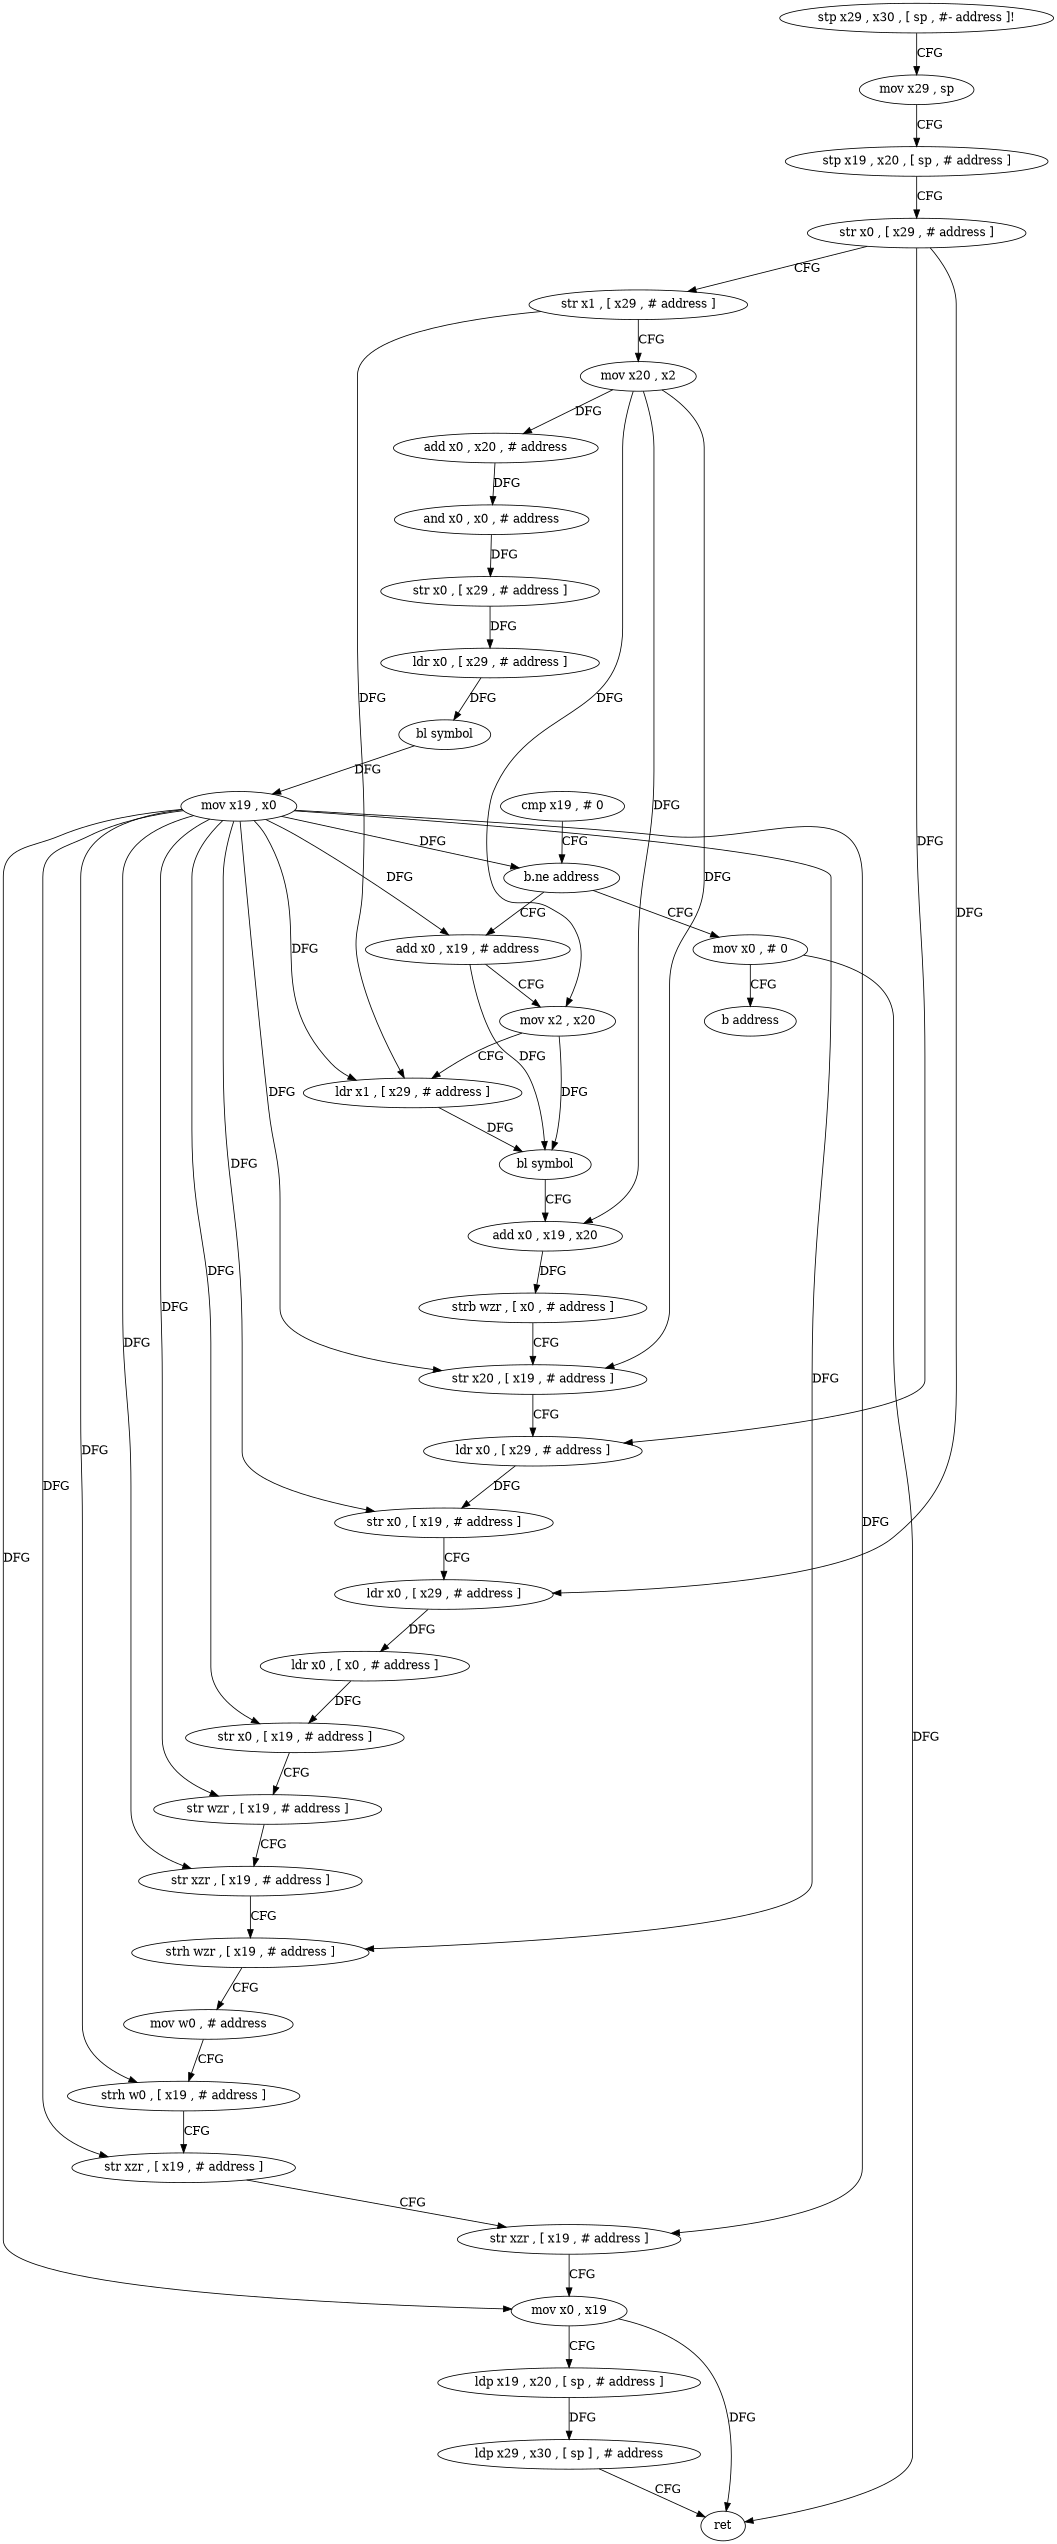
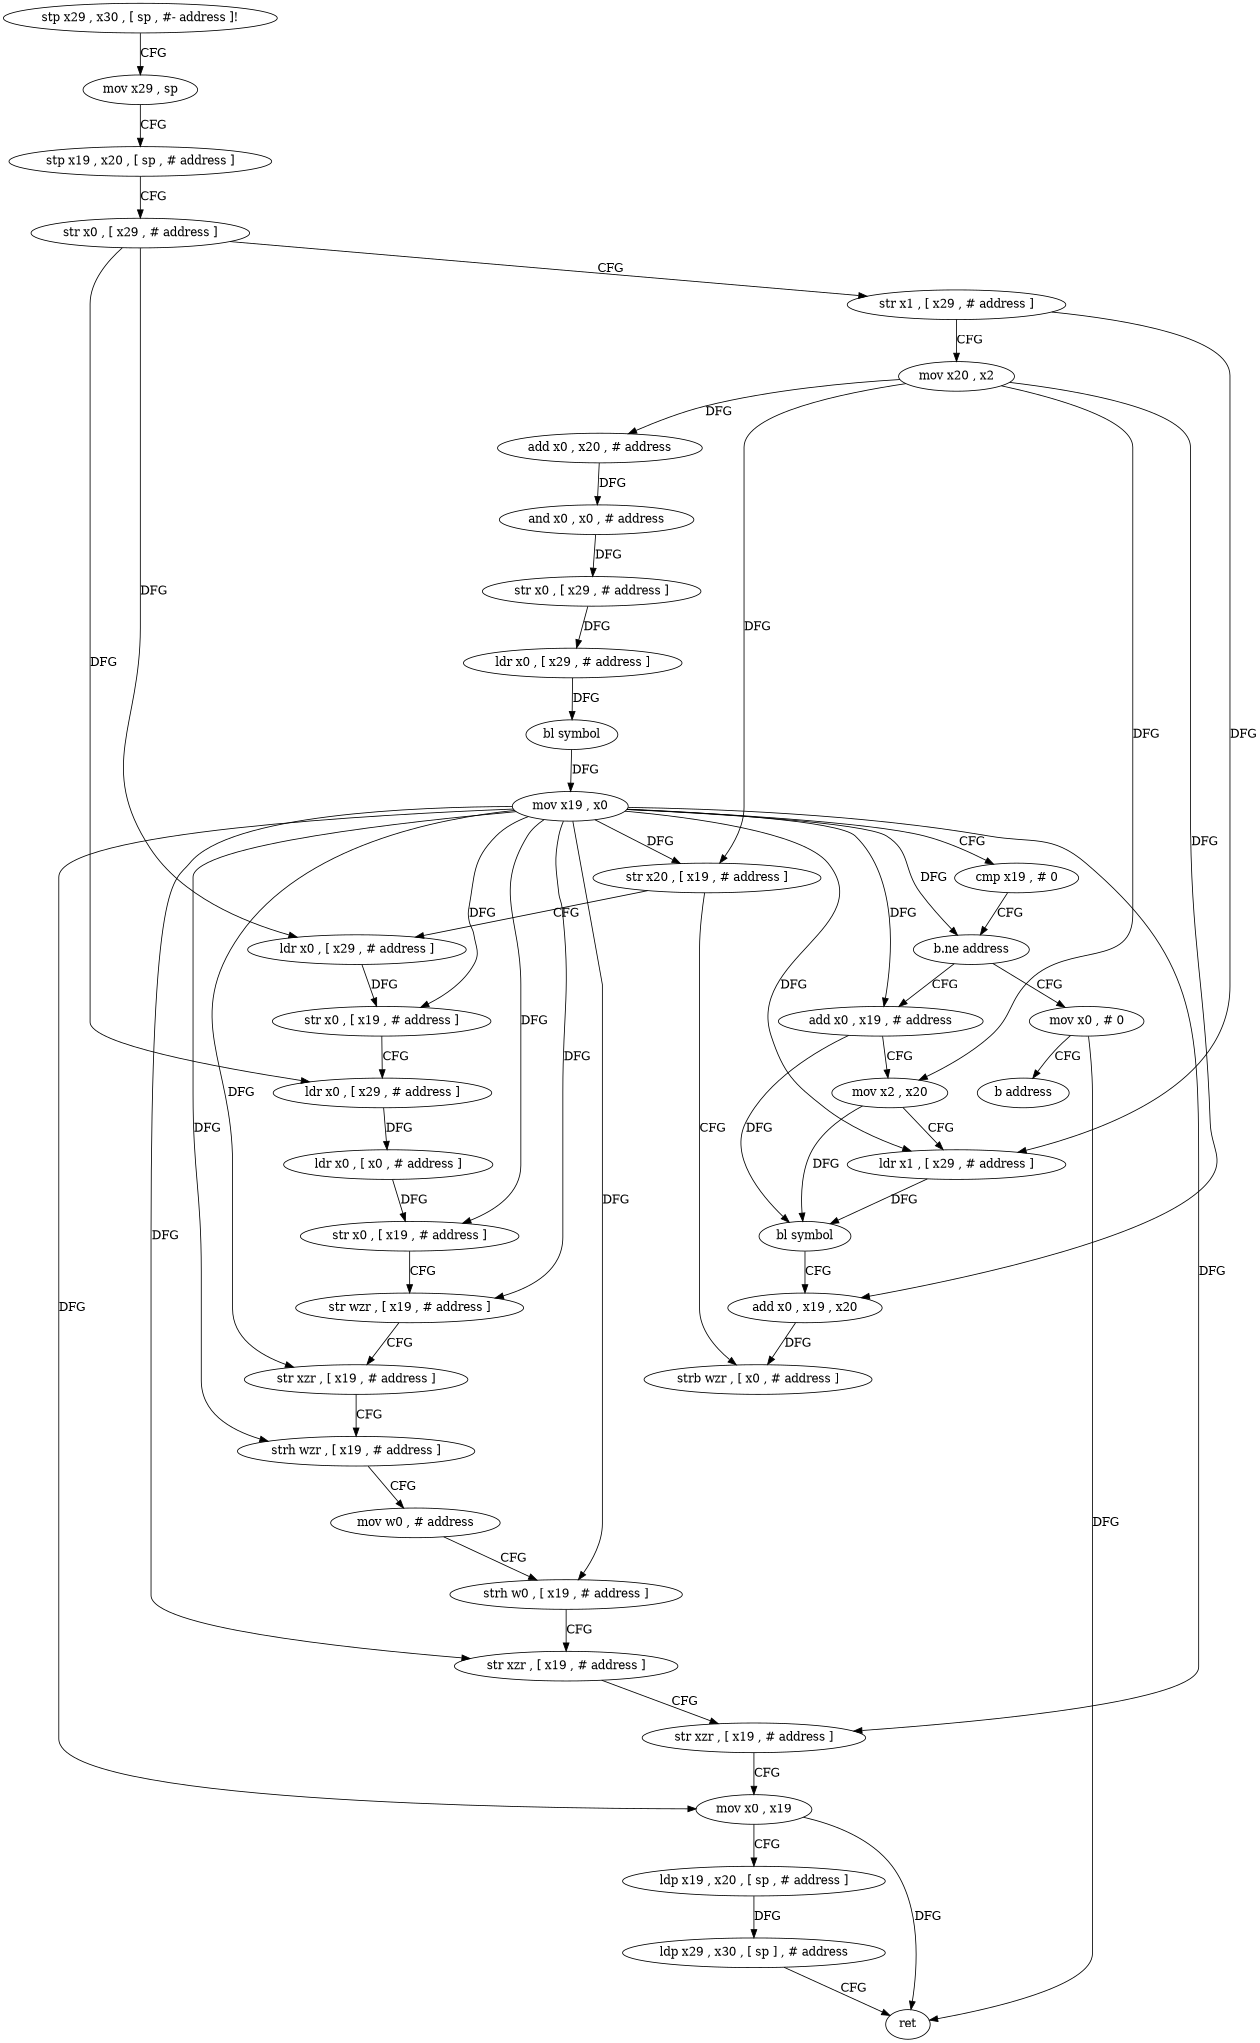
edge "mov x19 , x0" -> "cmp x19 , # 0": added, label "CFG"
edge "strb wzr , [ x0 , # address ]" -> "str x20 , [ x19 , # address ]": reversed
